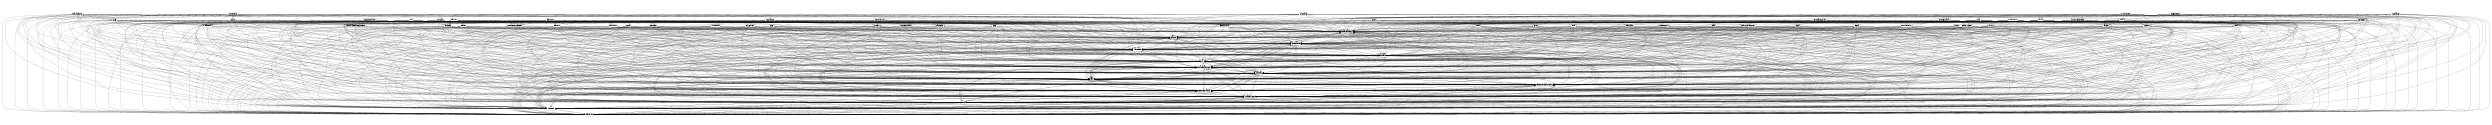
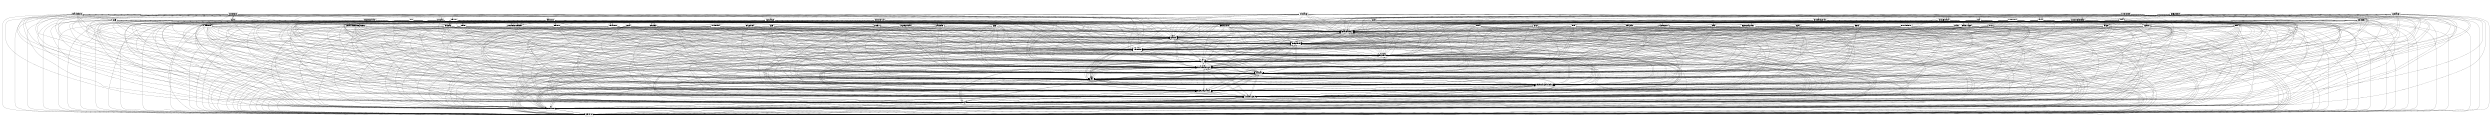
node "Manual_Zero": label "Manual_Zero" -> "Manual_Front"
node "CushionwithSeatCovers": label "CushionwithSeatCovers" -> "EngineConfiguration"
node "Front_Zero": label "Front_Zero" -> "Normal_Zero"
